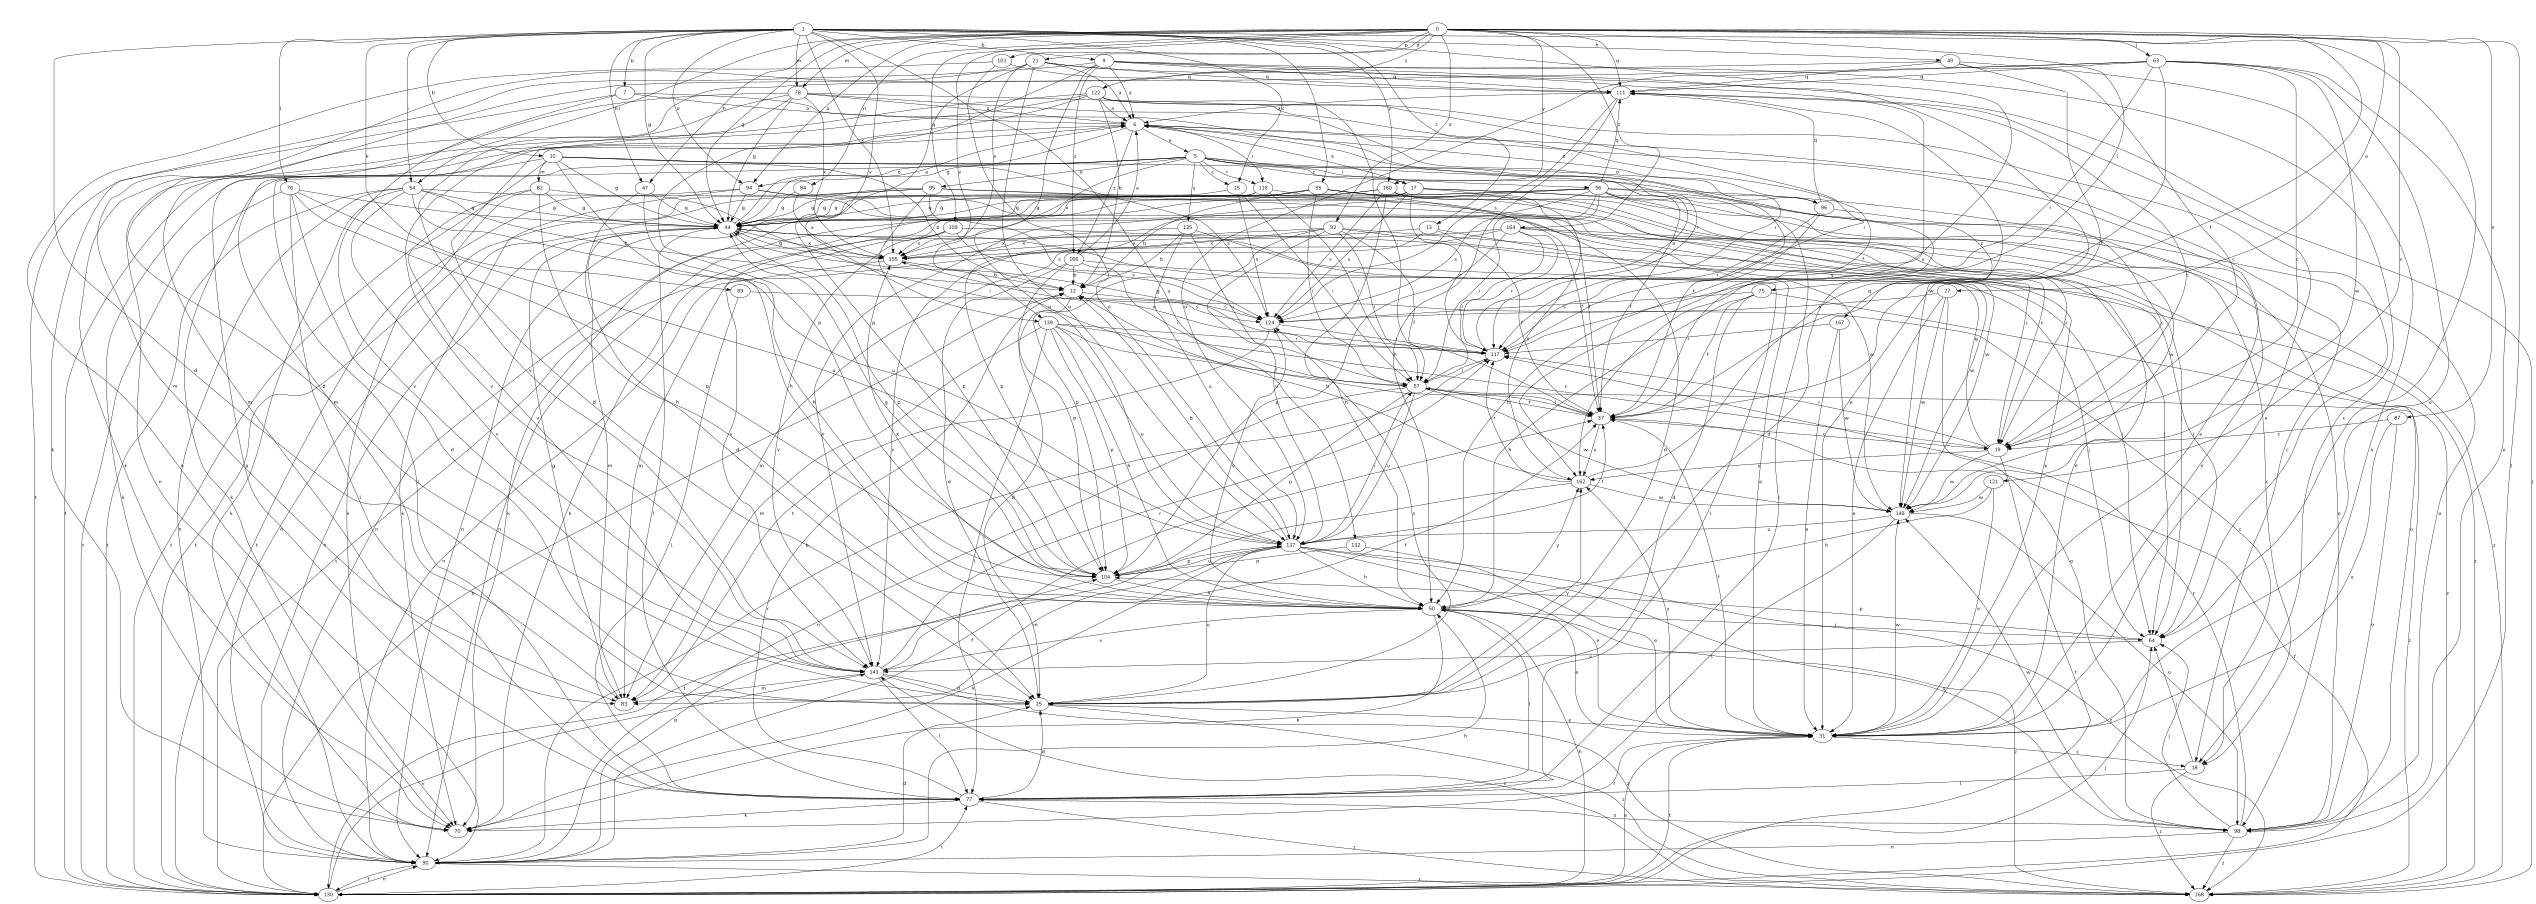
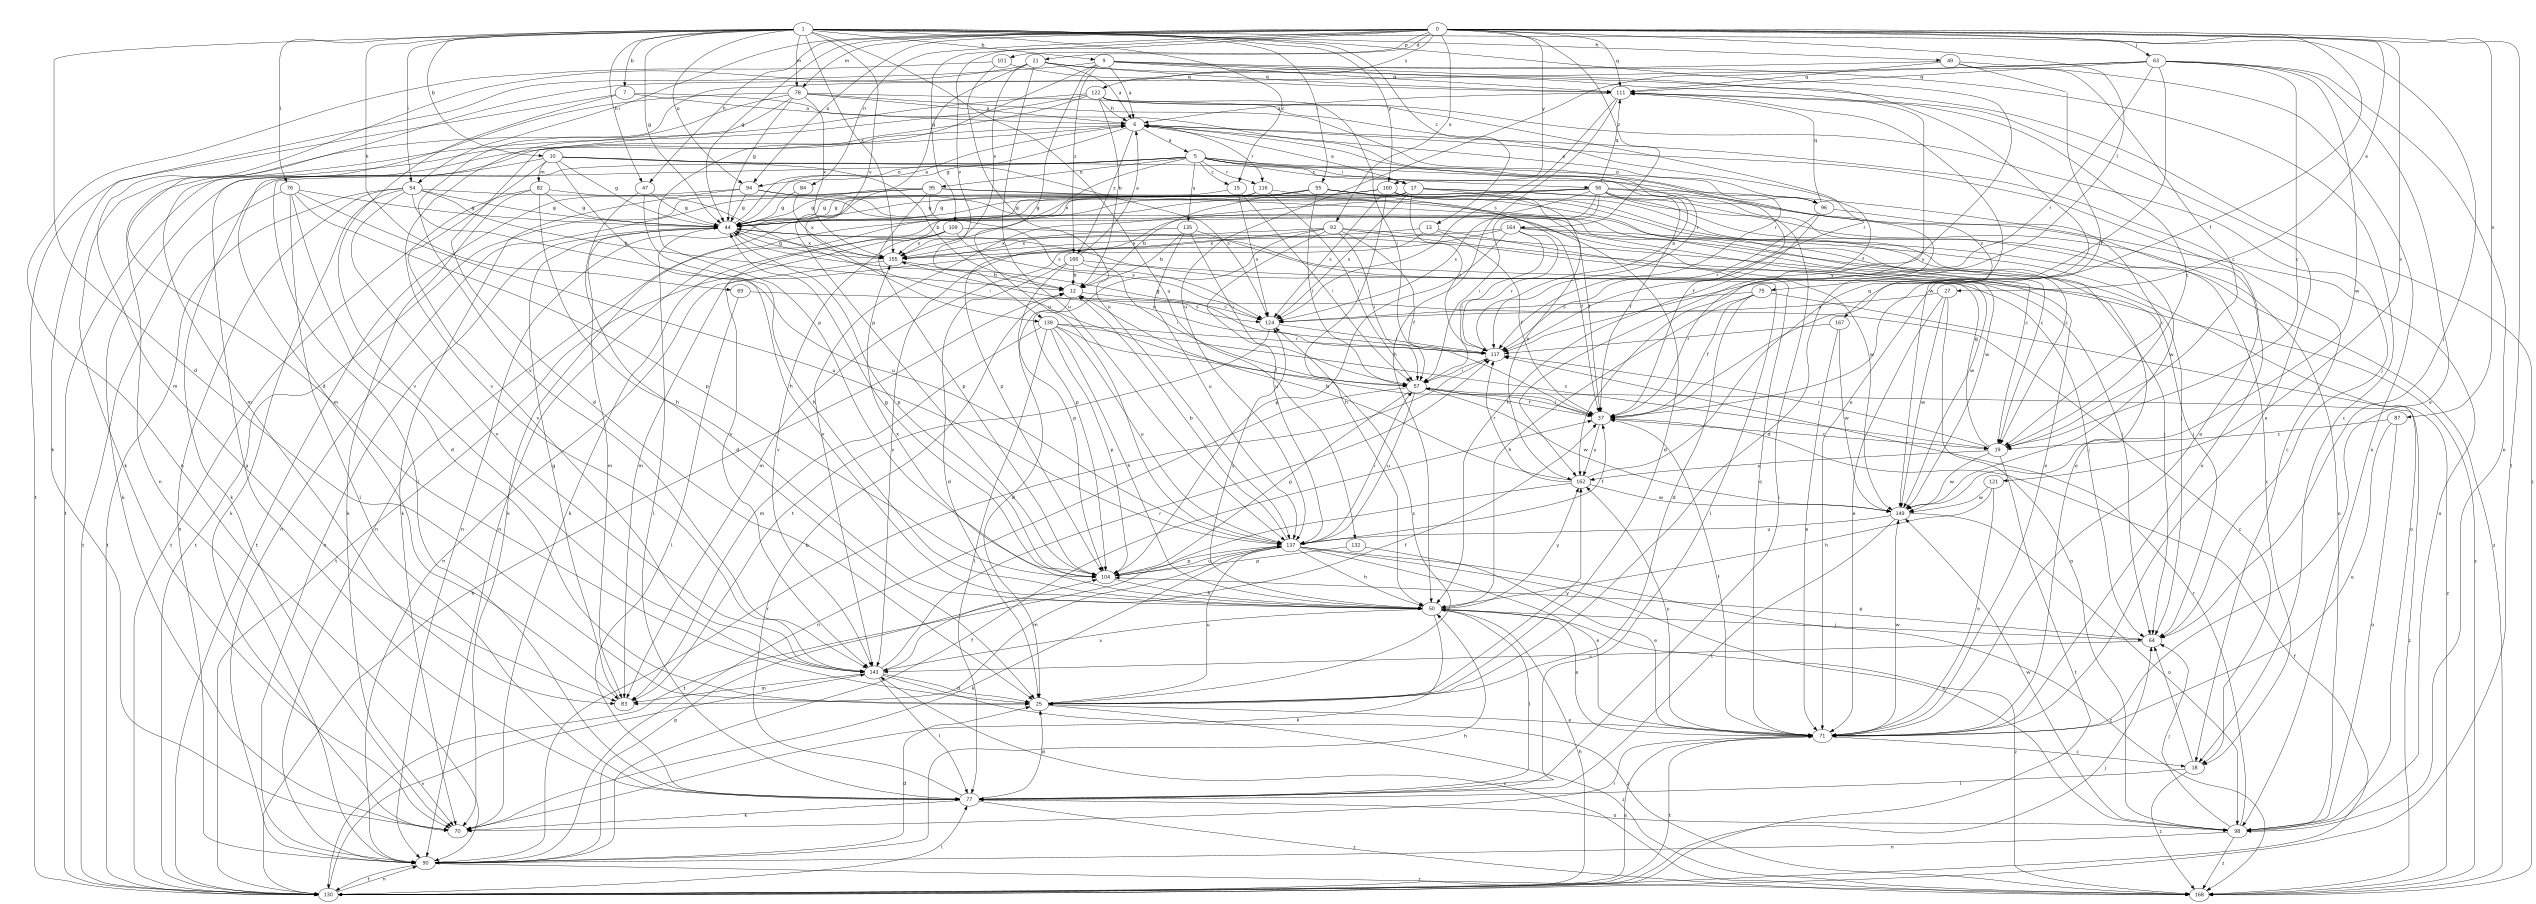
edge "122" -> "6": label "a" -> "h"
node "31": label "31" -> "71"
